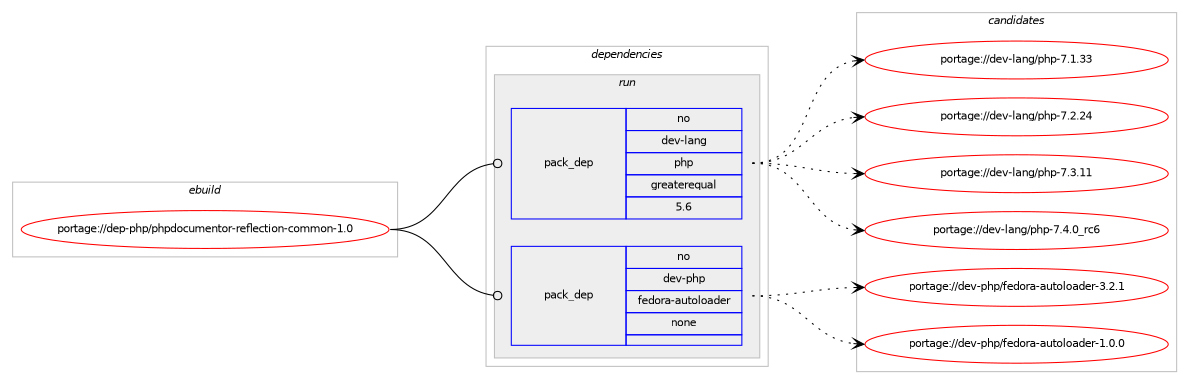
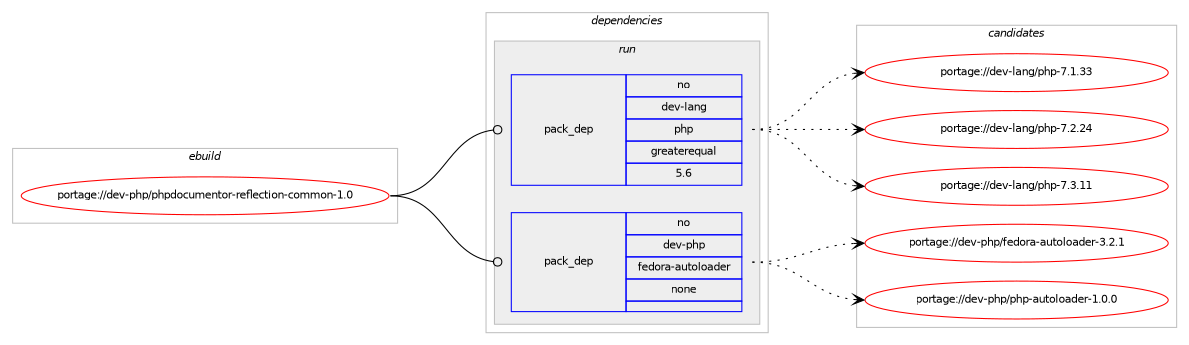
node "portage://dep-php/phpdocumentor-reflection-common-1.0": label "portage://dep-php/phpdocumentor-reflection-common-1.0" -> "portage://dev-php/phpdocumentor-reflection-common-1.0"
node "portage://dev-lang/php-7.4.0_rc6": removed
node "portage://dev-php/fedora-autoloader-1.0.0": label "portage://dev-php/fedora-autoloader-1.0.0" -> "portage://dev-php/php-autoloader-1.0.0"
